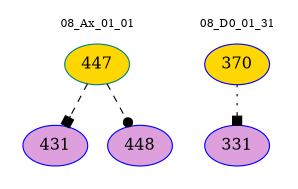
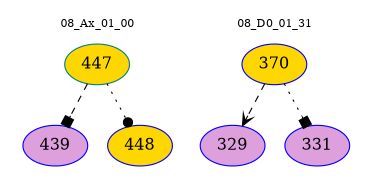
cluster "08_Ax_01_01": label "08_Ax_01_01" -> "08_Ax_01_00"
edge "447" -> "448": style dashed -> dotted
node "431": label "431" -> "439"
node "448": fillcolor plum -> gold
node "329": added
